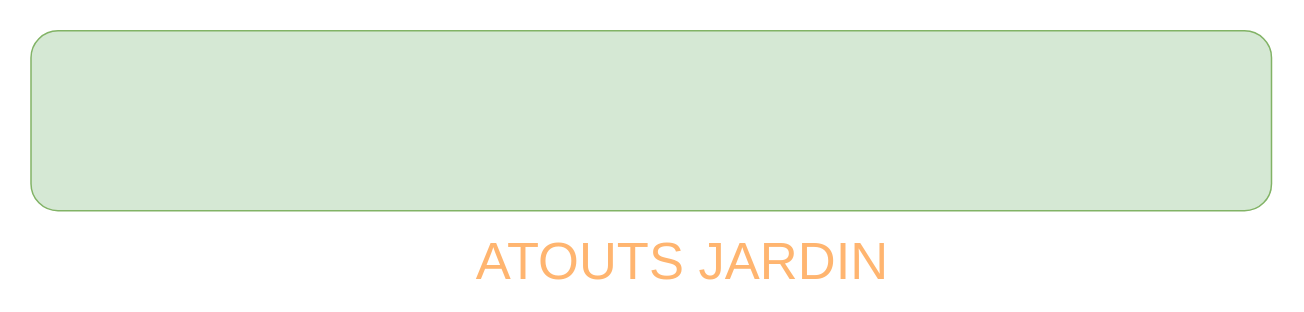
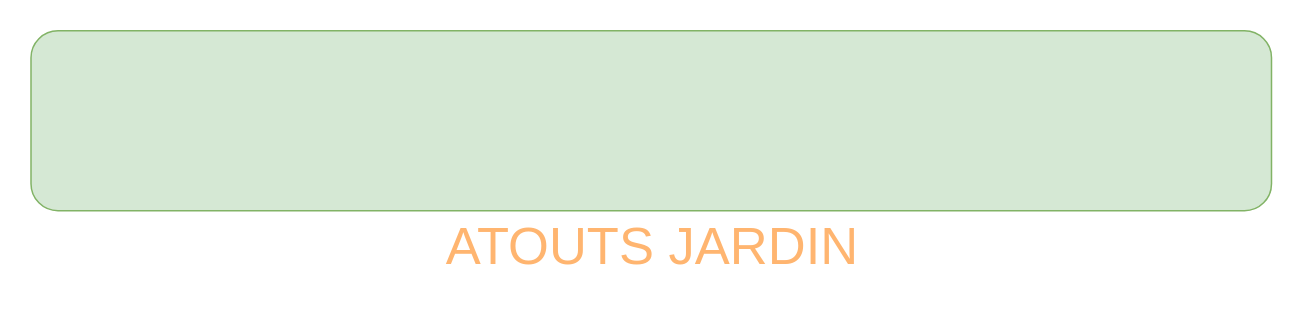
node "ATOUTS JARDIN": moved (681, 260) -> (651, 245)
